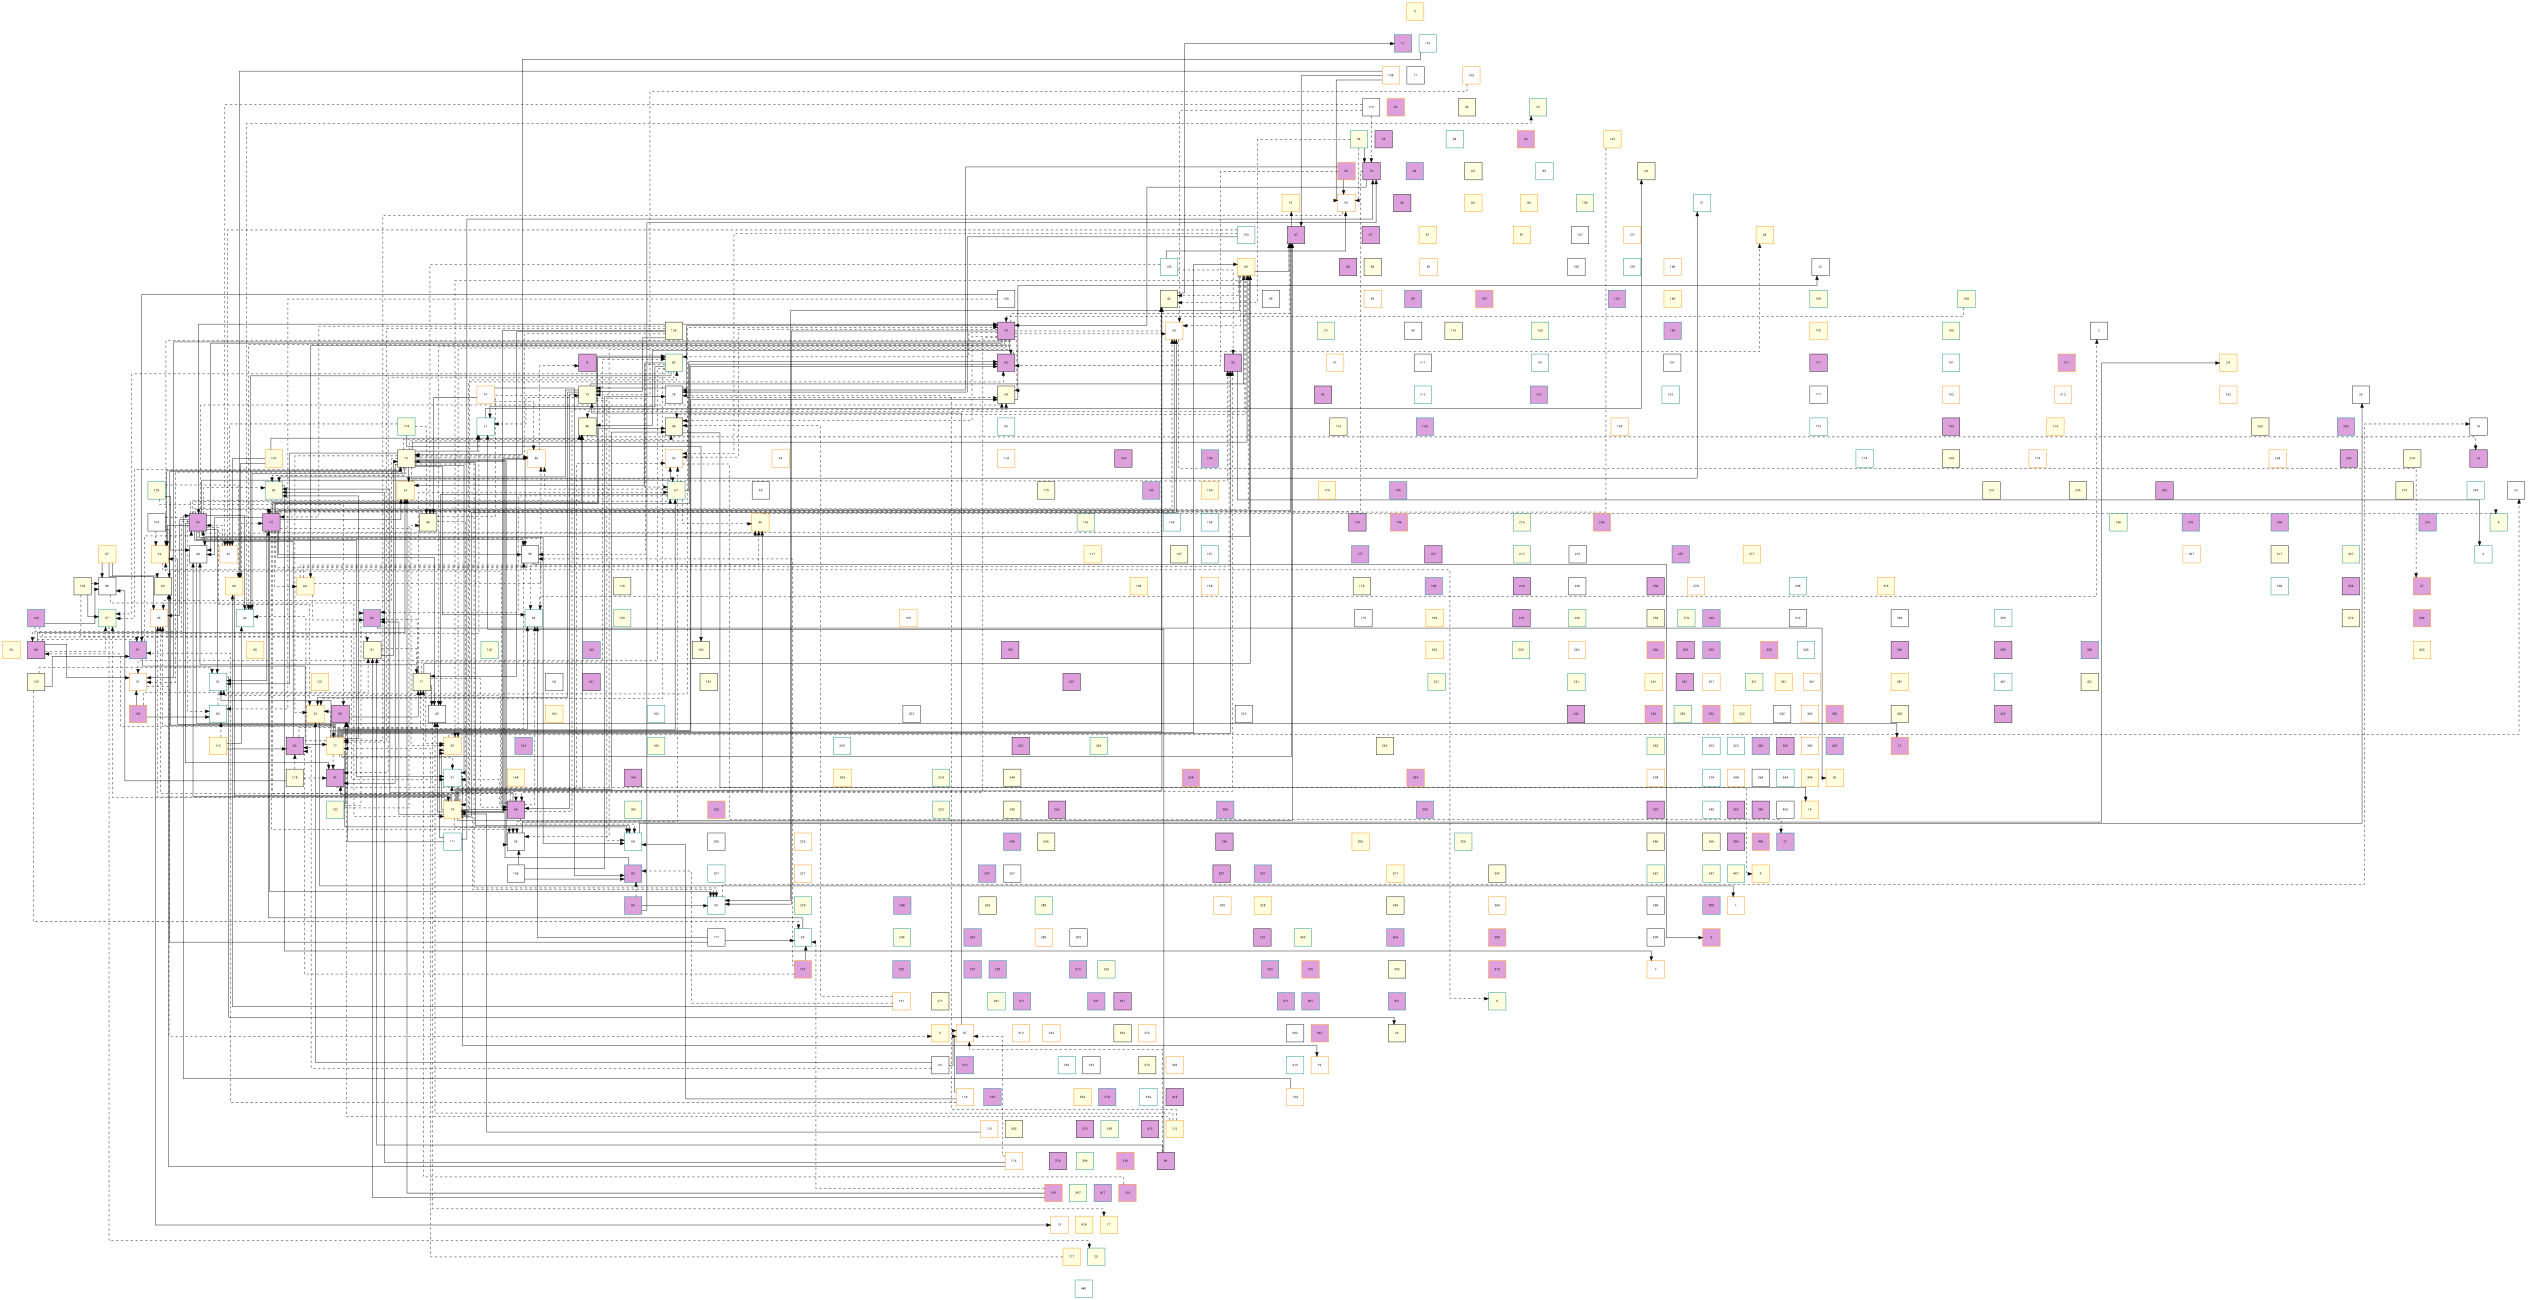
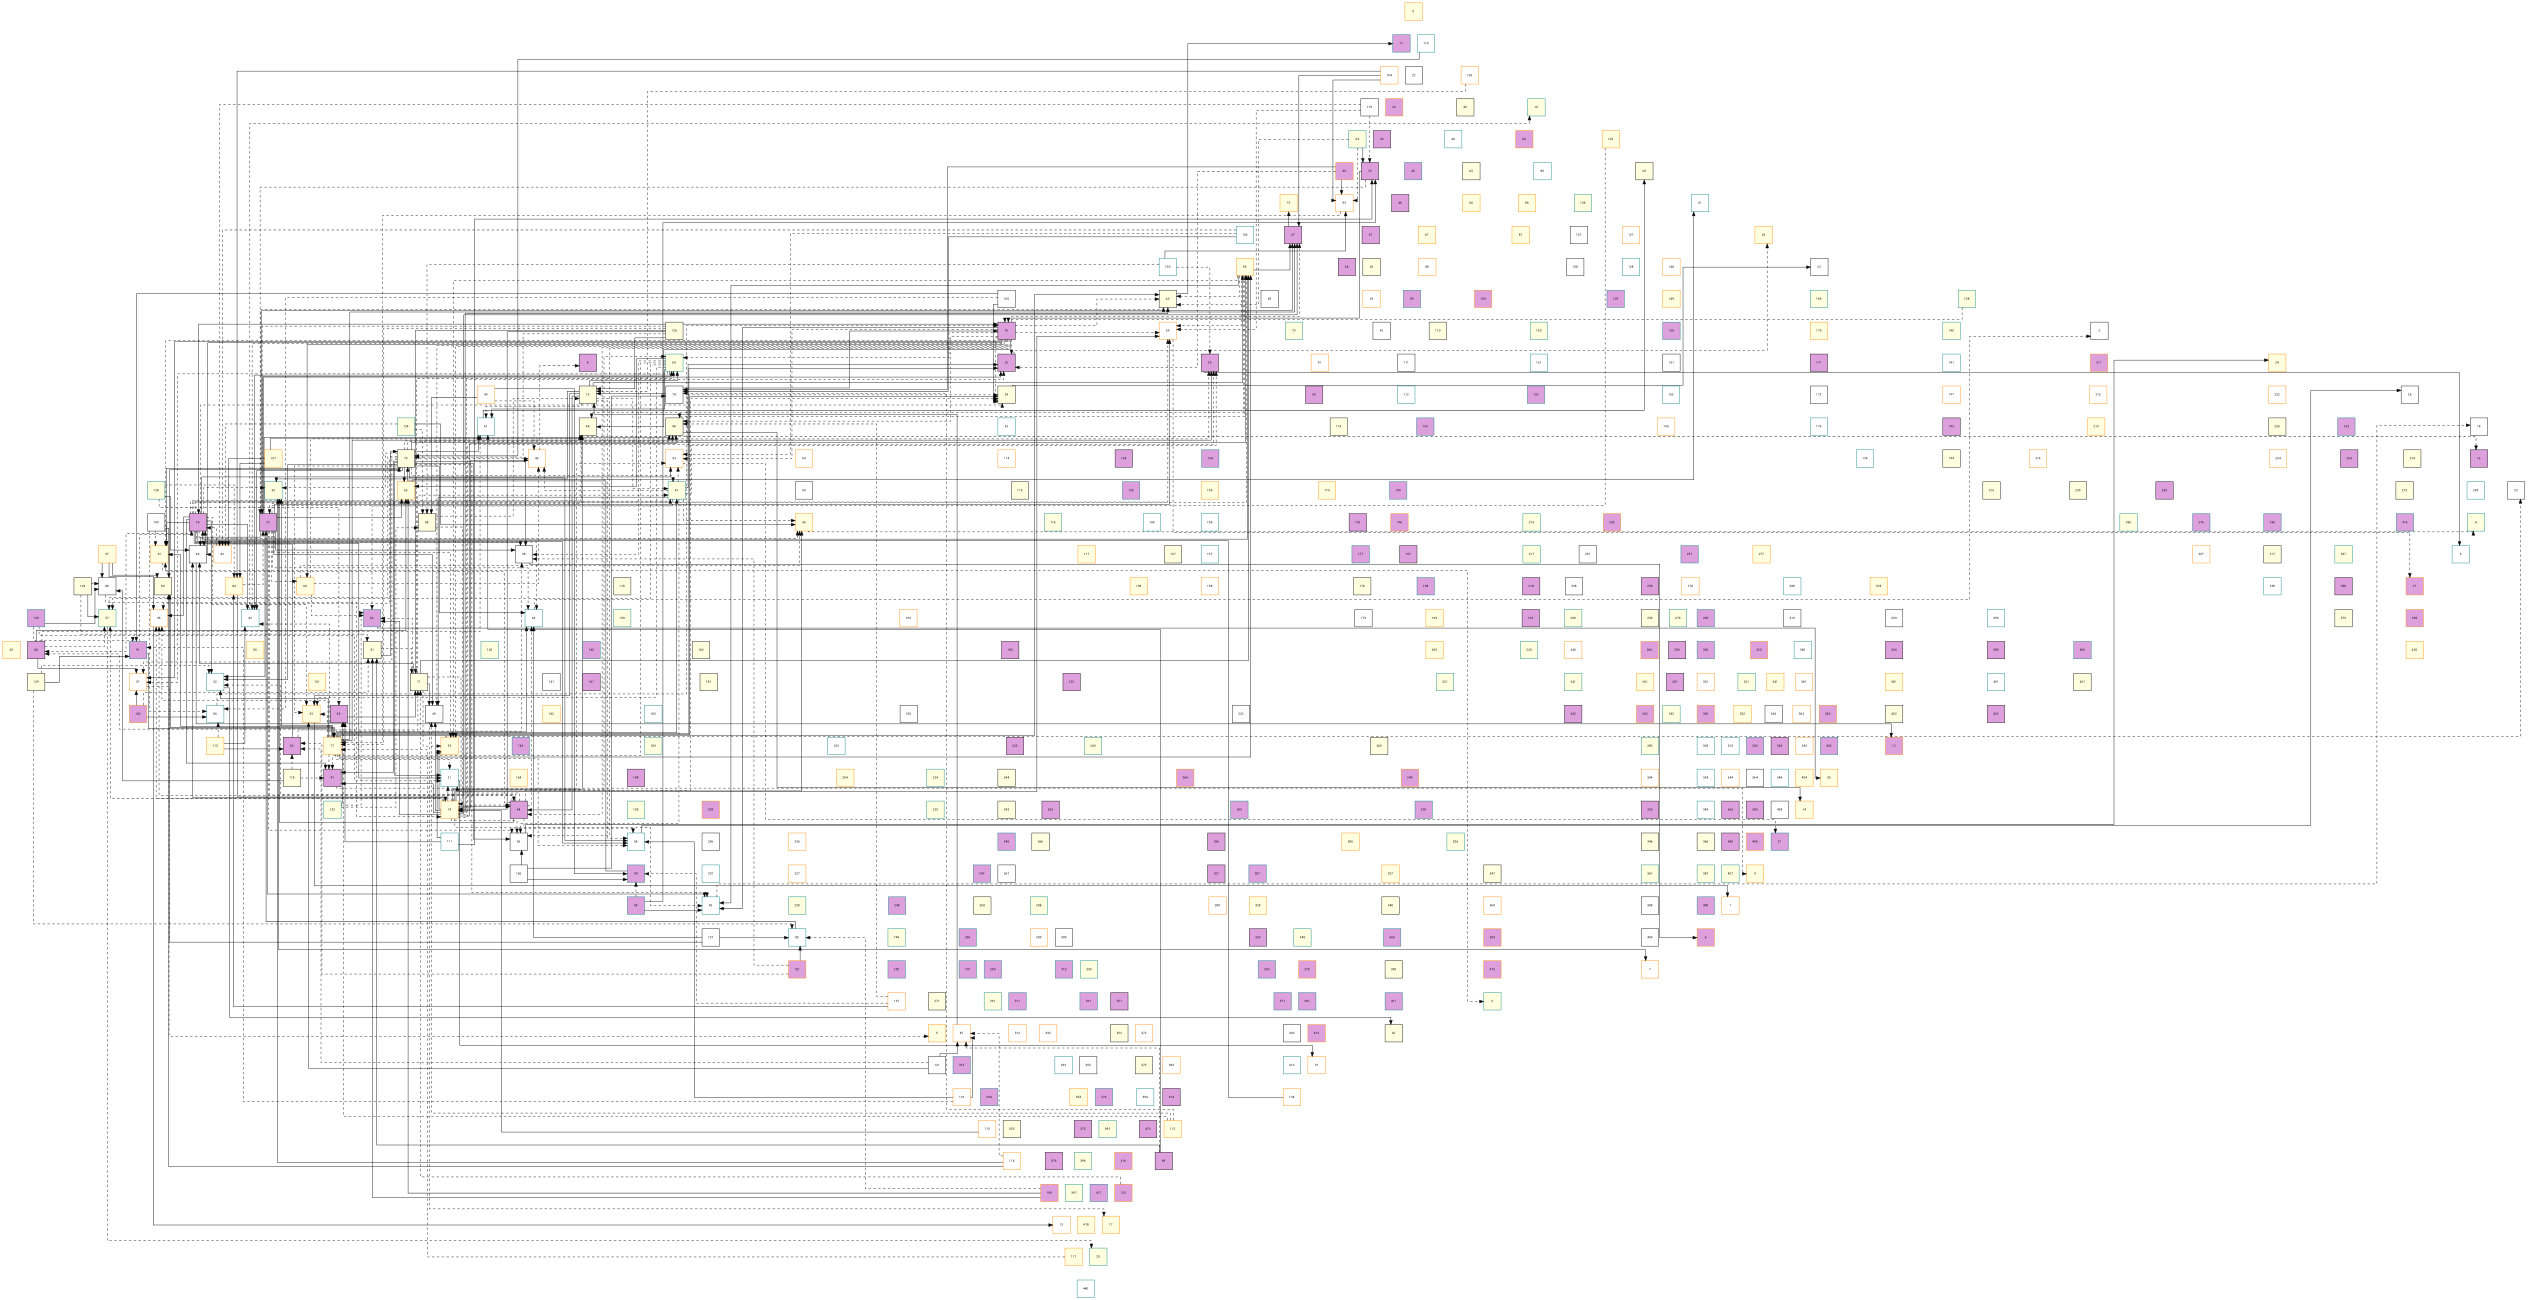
edge "100" -> "54": added
edge "124" -> "160": now "124" -> "36"
edge "77" -> "58": style solid -> dashed
